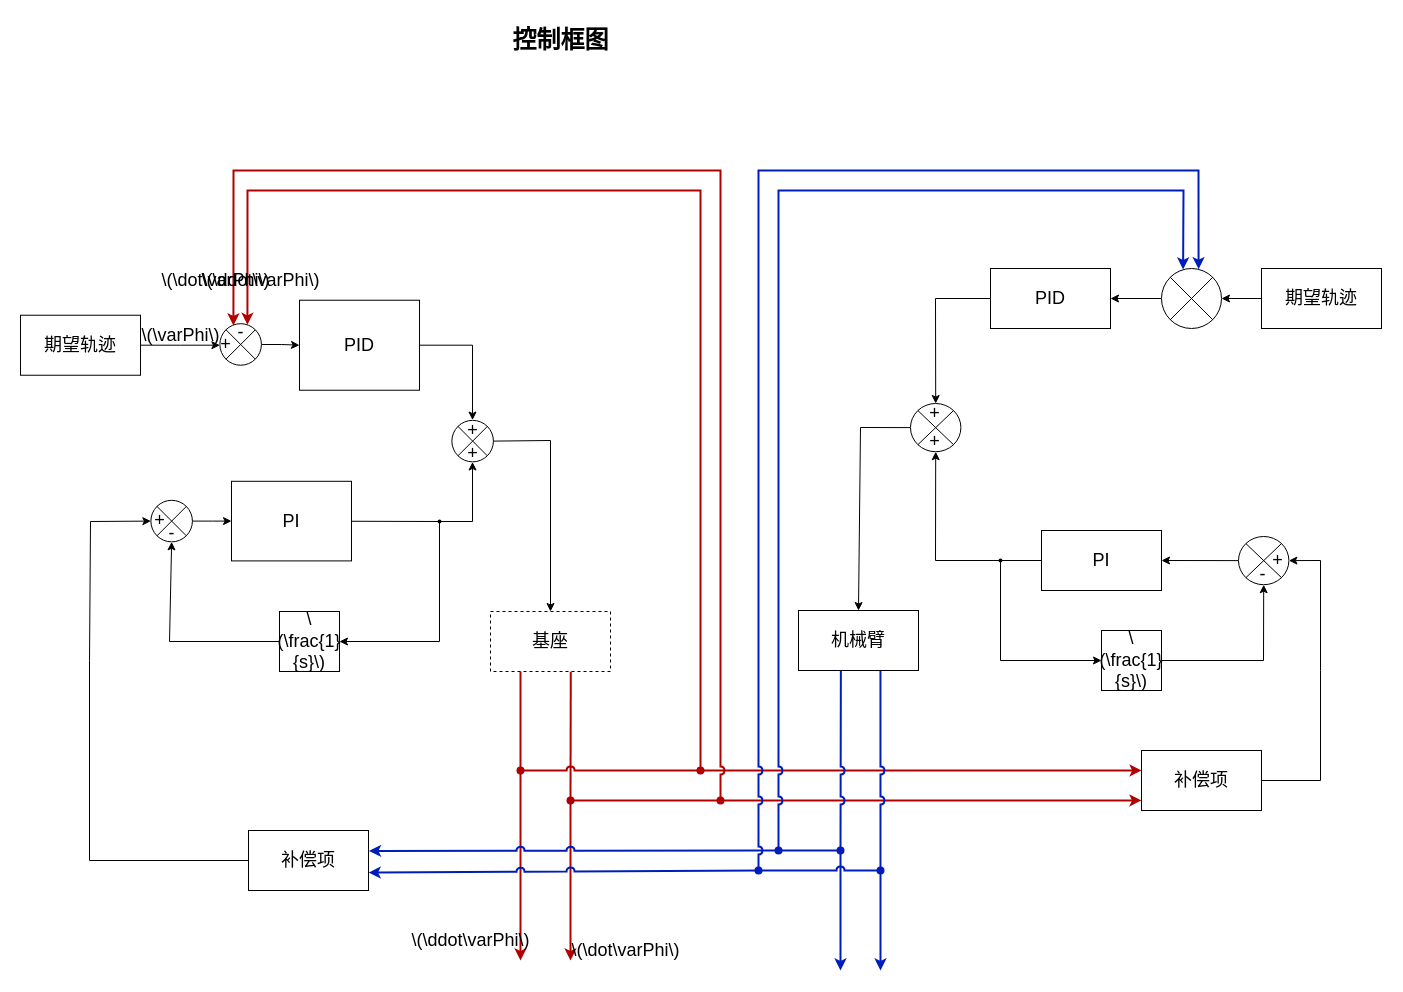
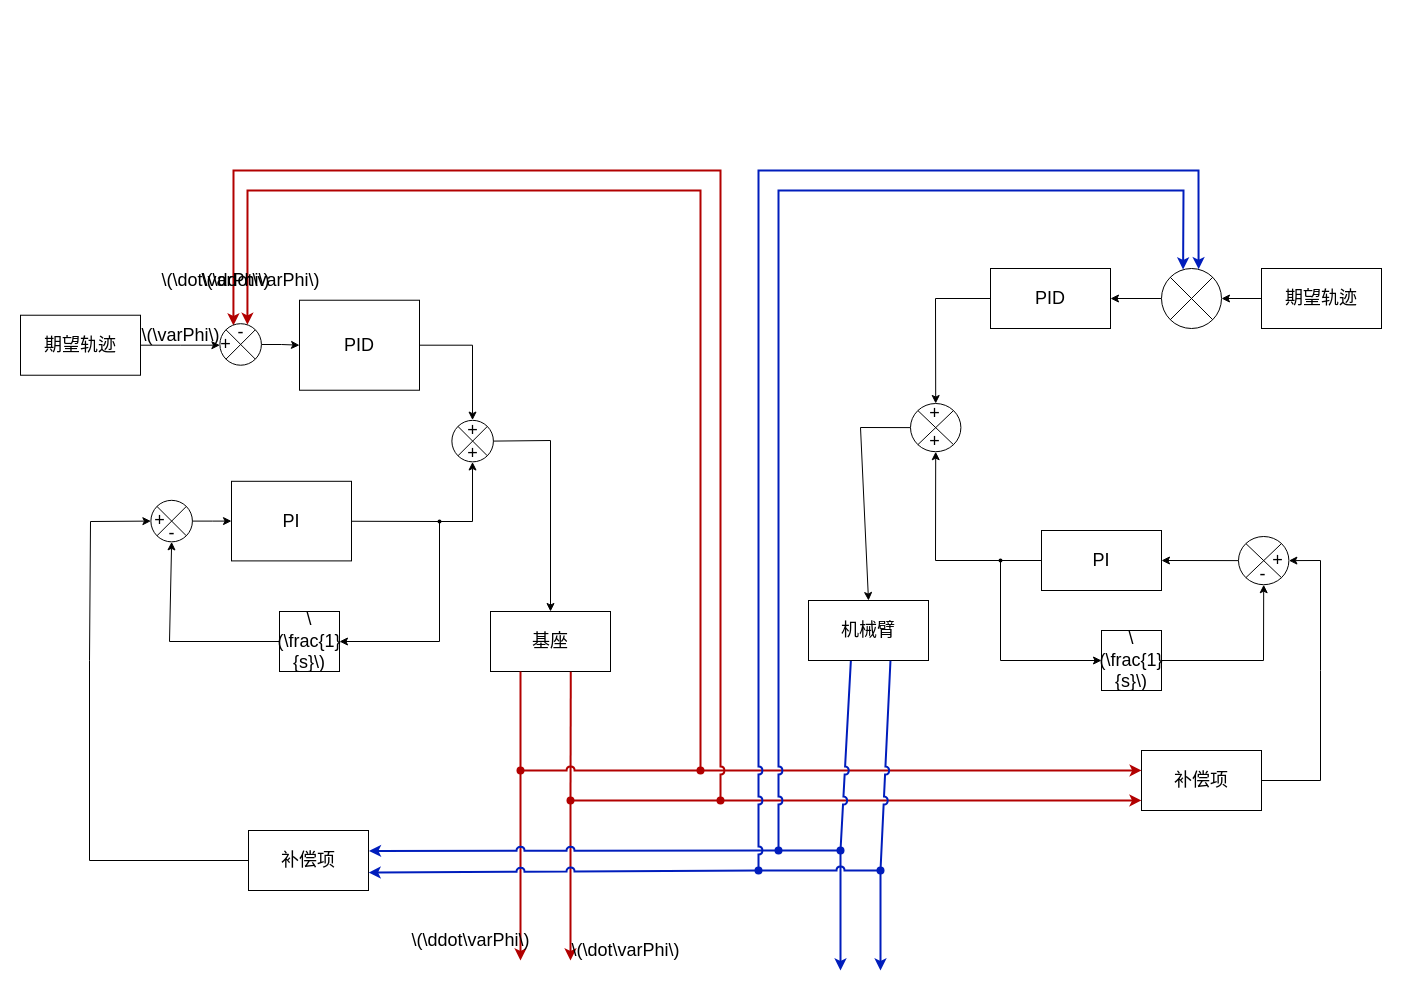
node "控制框图": removed
node "机械臂": moved (859, 641) -> (869, 631)
node "基座": style dashed -> solid
